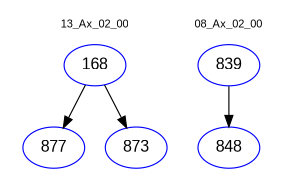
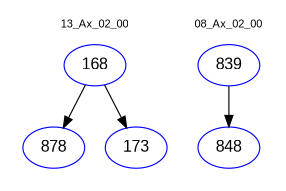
node "877": label "877" -> "878"
node "873": label "873" -> "173"
